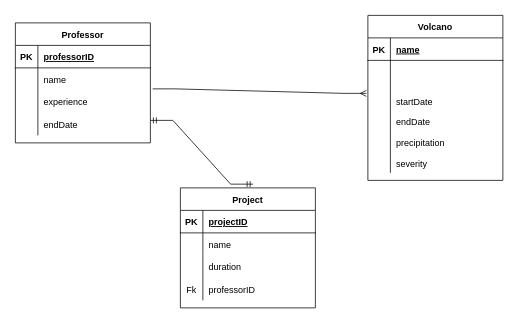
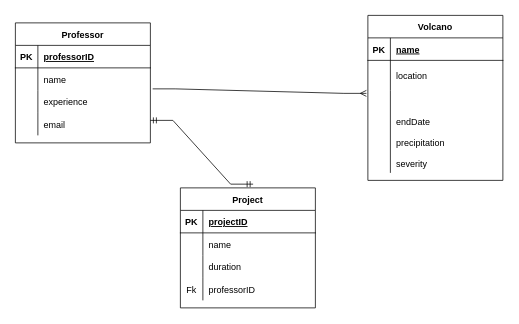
node "location": added
node "startDate": removed
node "endDate": label "endDate" -> "email"
